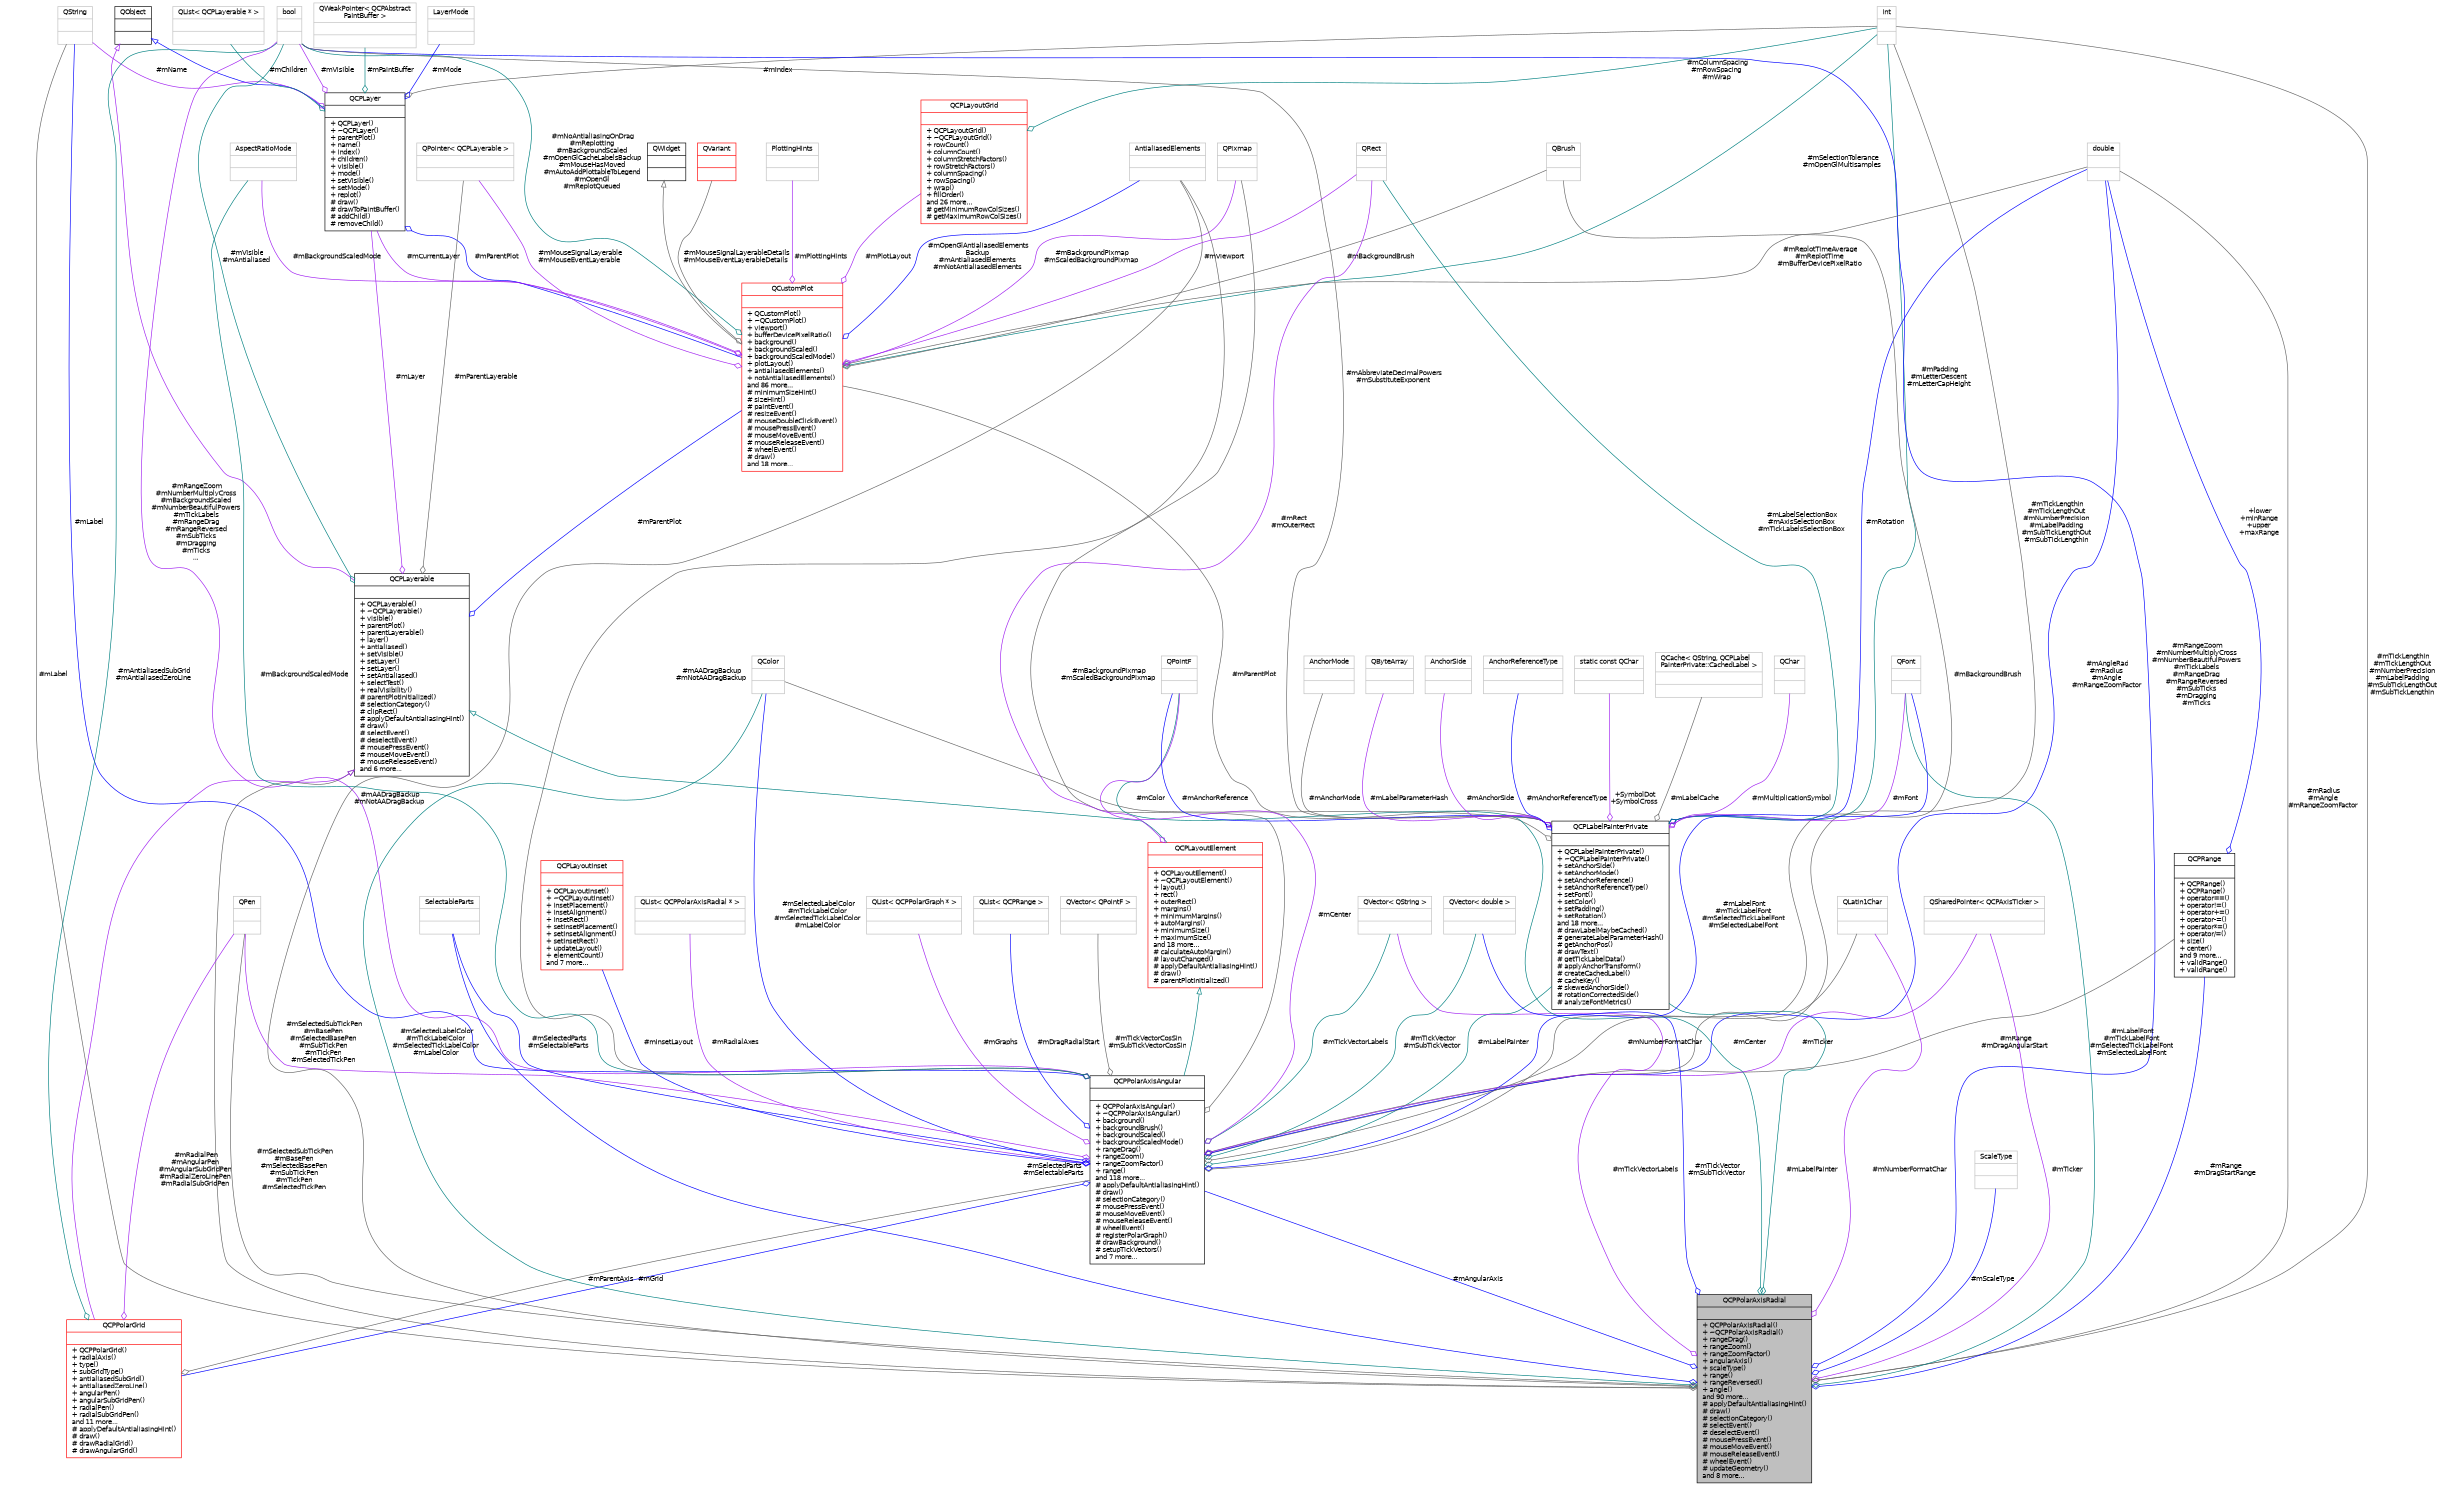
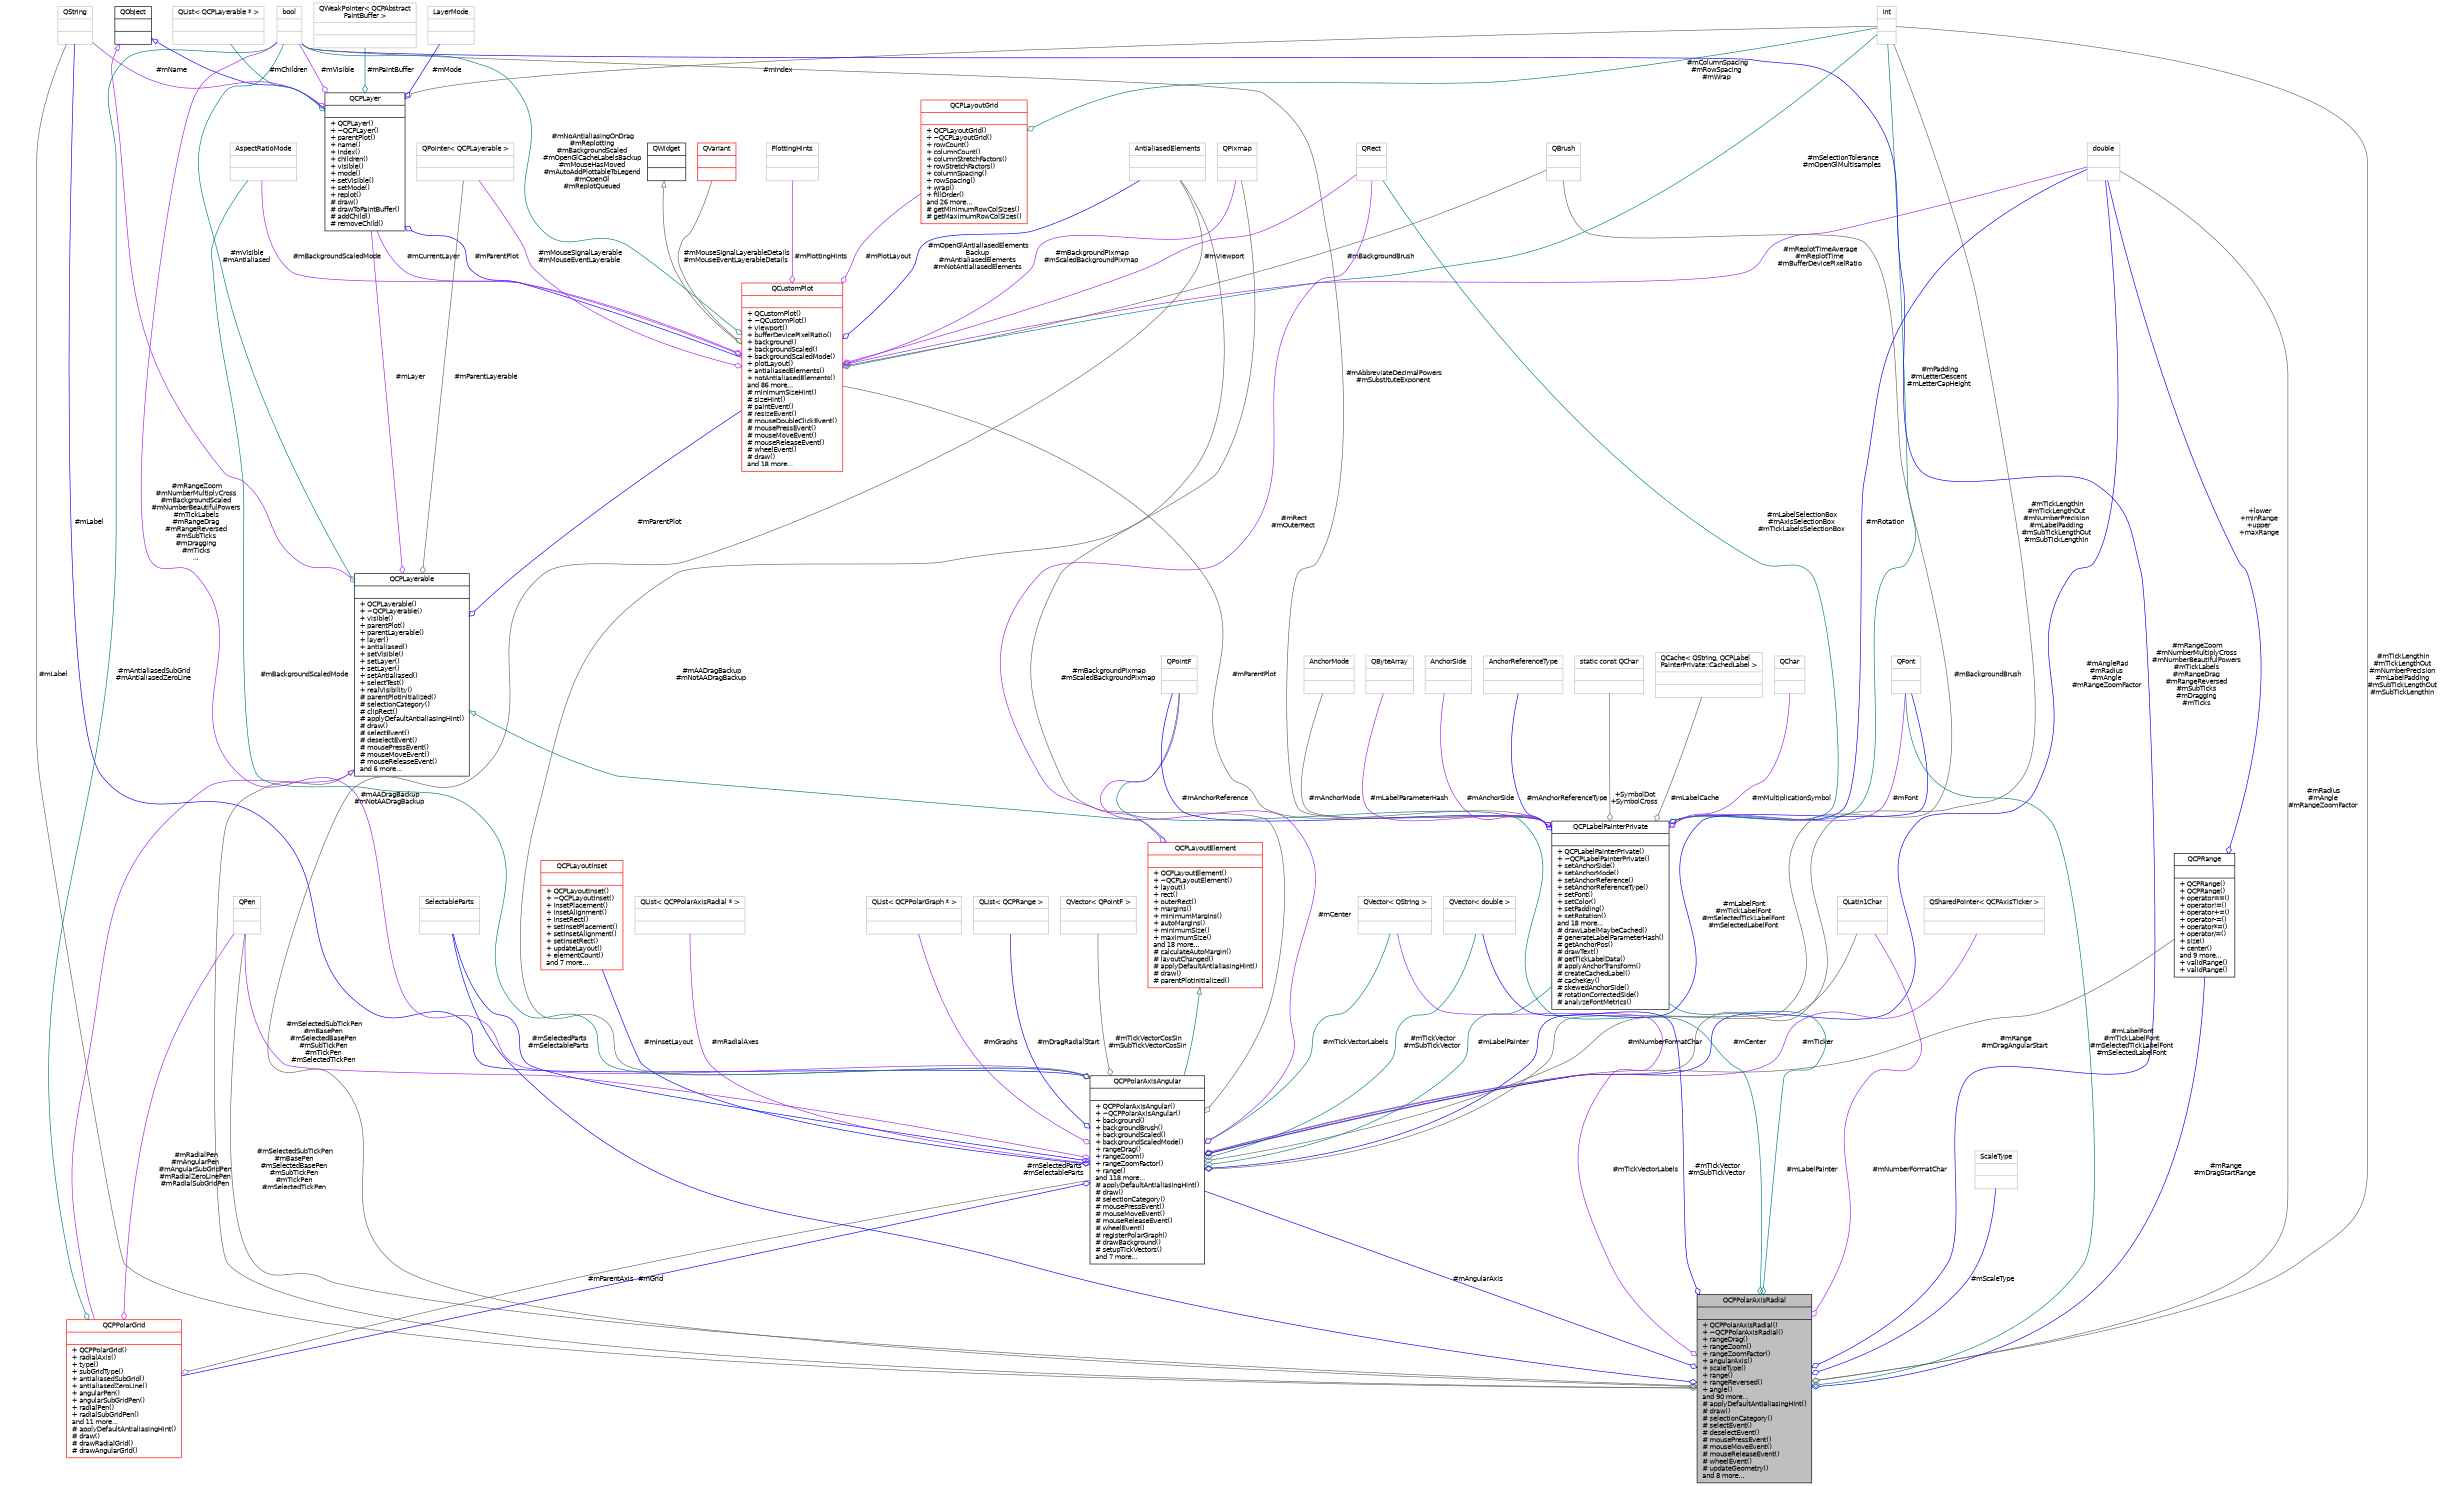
edge "double" -> "QCustomPlot": color gray40 -> purple
node "QColor": removed
edge "static const QChar" -> "QCPLabelPainterPrivate": color purple -> gray40
edge "QSharedPointer< QCPAxisTicker >" -> "QCPPolarAxisRadial": removed, label "#mTicker"
